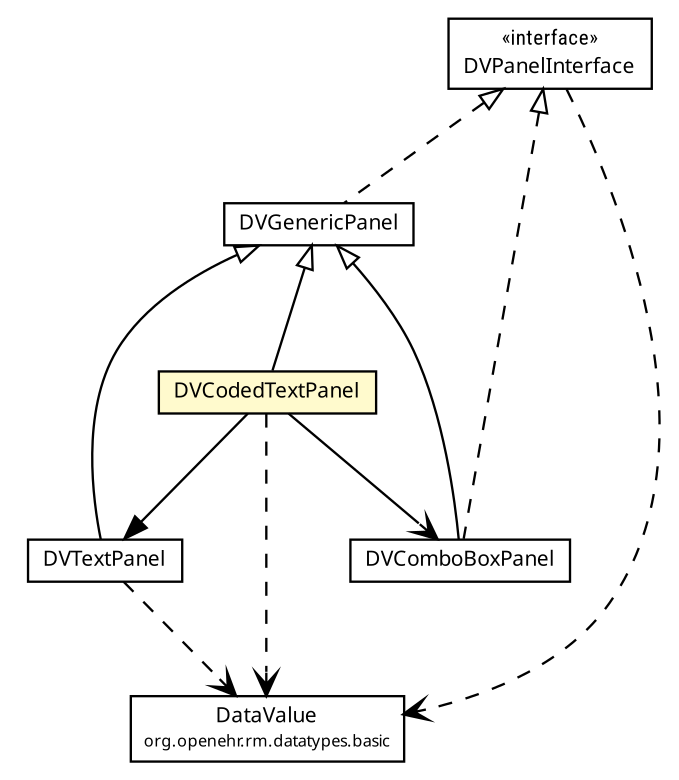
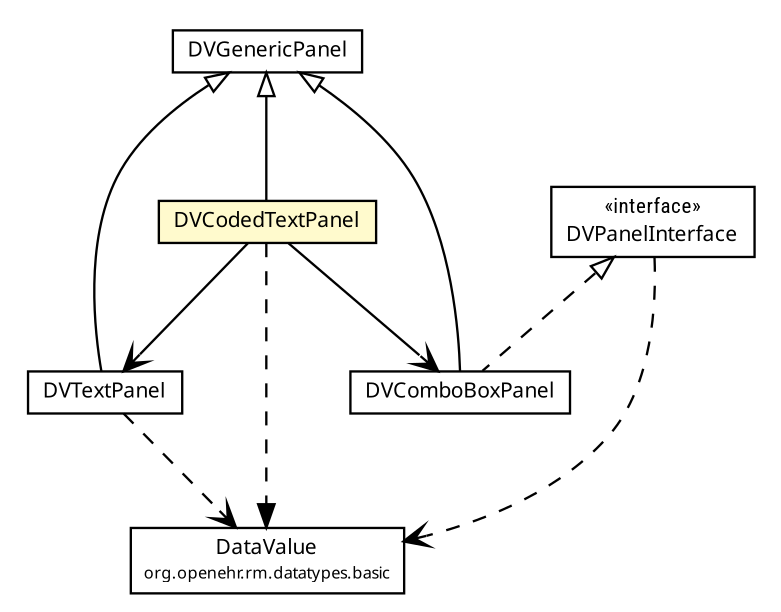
edge "DVGenericPanel" -> "DVPanelInterface": removed
edge "DVCodedTextPanel" -> "DVTextPanel": arrowhead normal -> open
edge "DVCodedTextPanel" -> "DataValue": arrowhead open -> normal
